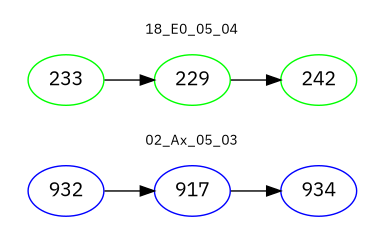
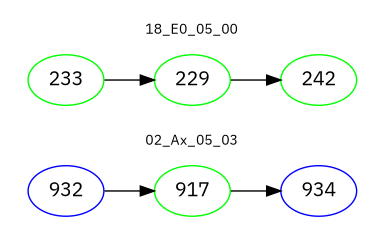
cluster "18_E0_05_04": label "18_E0_05_04" -> "18_E0_05_00"
node "917": color blue -> green
